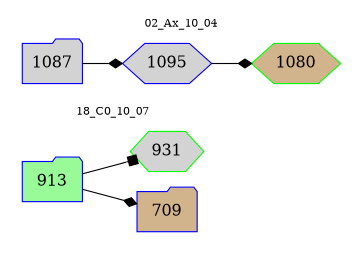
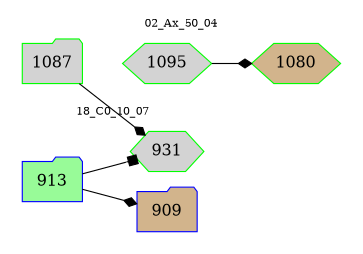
cluster "02_Ax_10_04": label "02_Ax_10_04" -> "02_Ax_50_04"
node "1087": color blue -> green
edge "1087" -> "1095": now "1087" -> "931"
node "1095": color blue -> green
node "709": label "709" -> "909"
